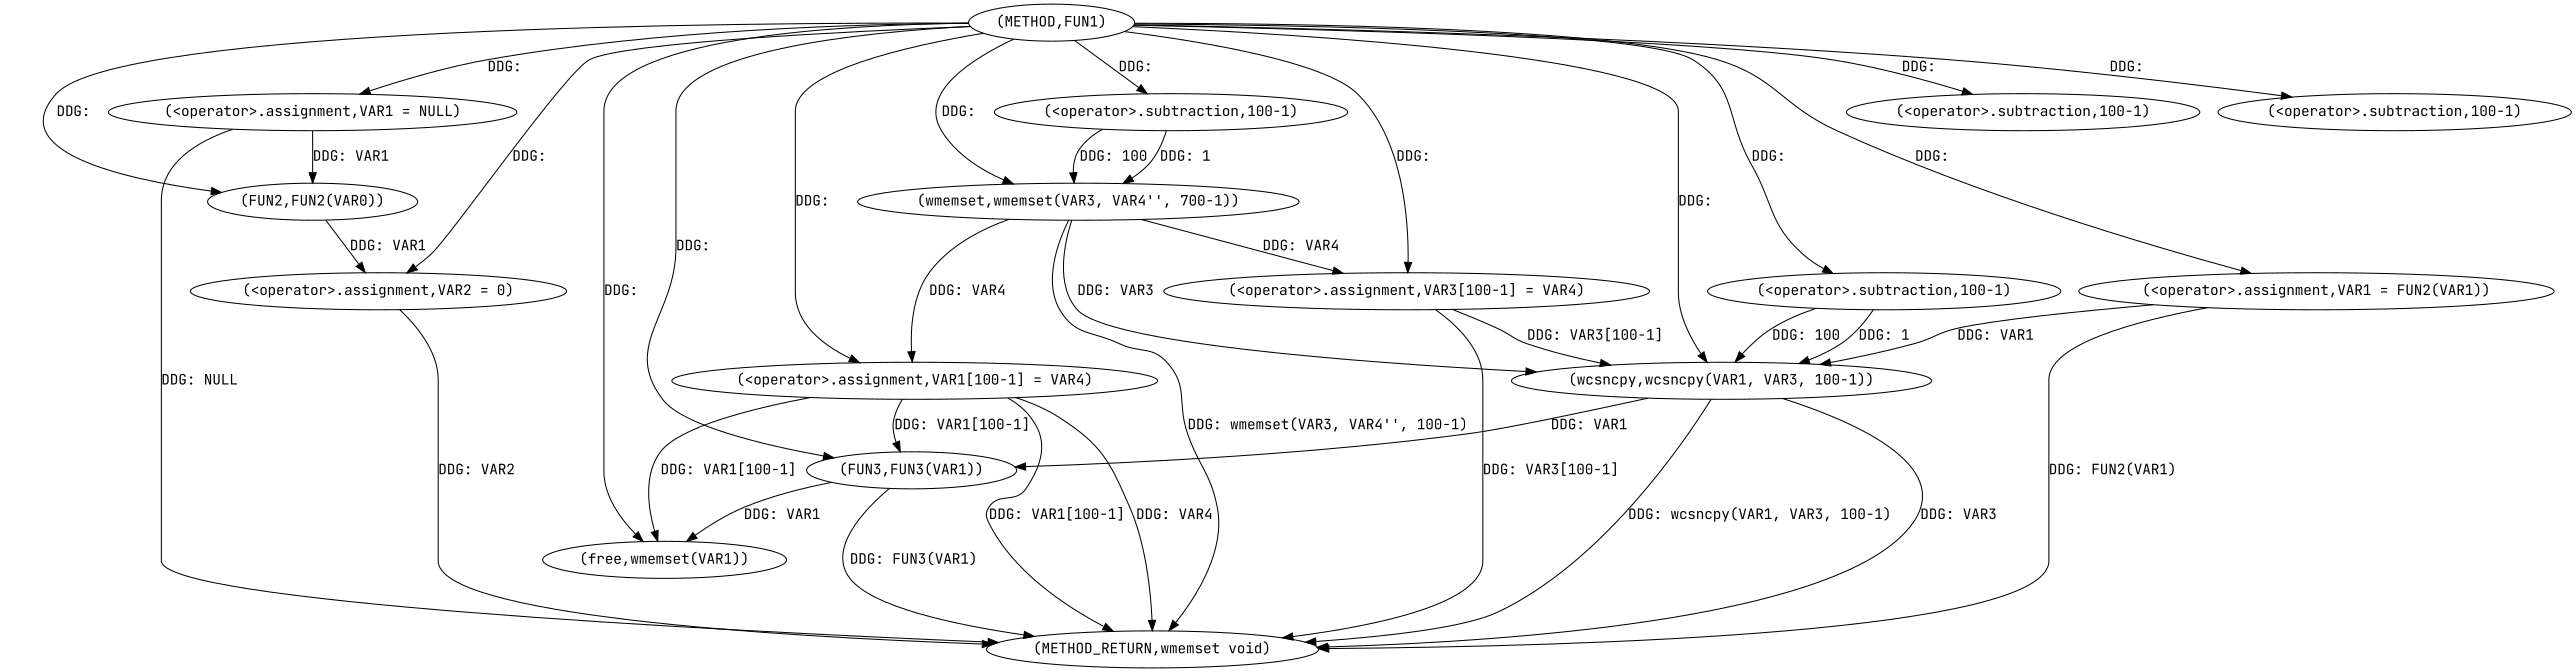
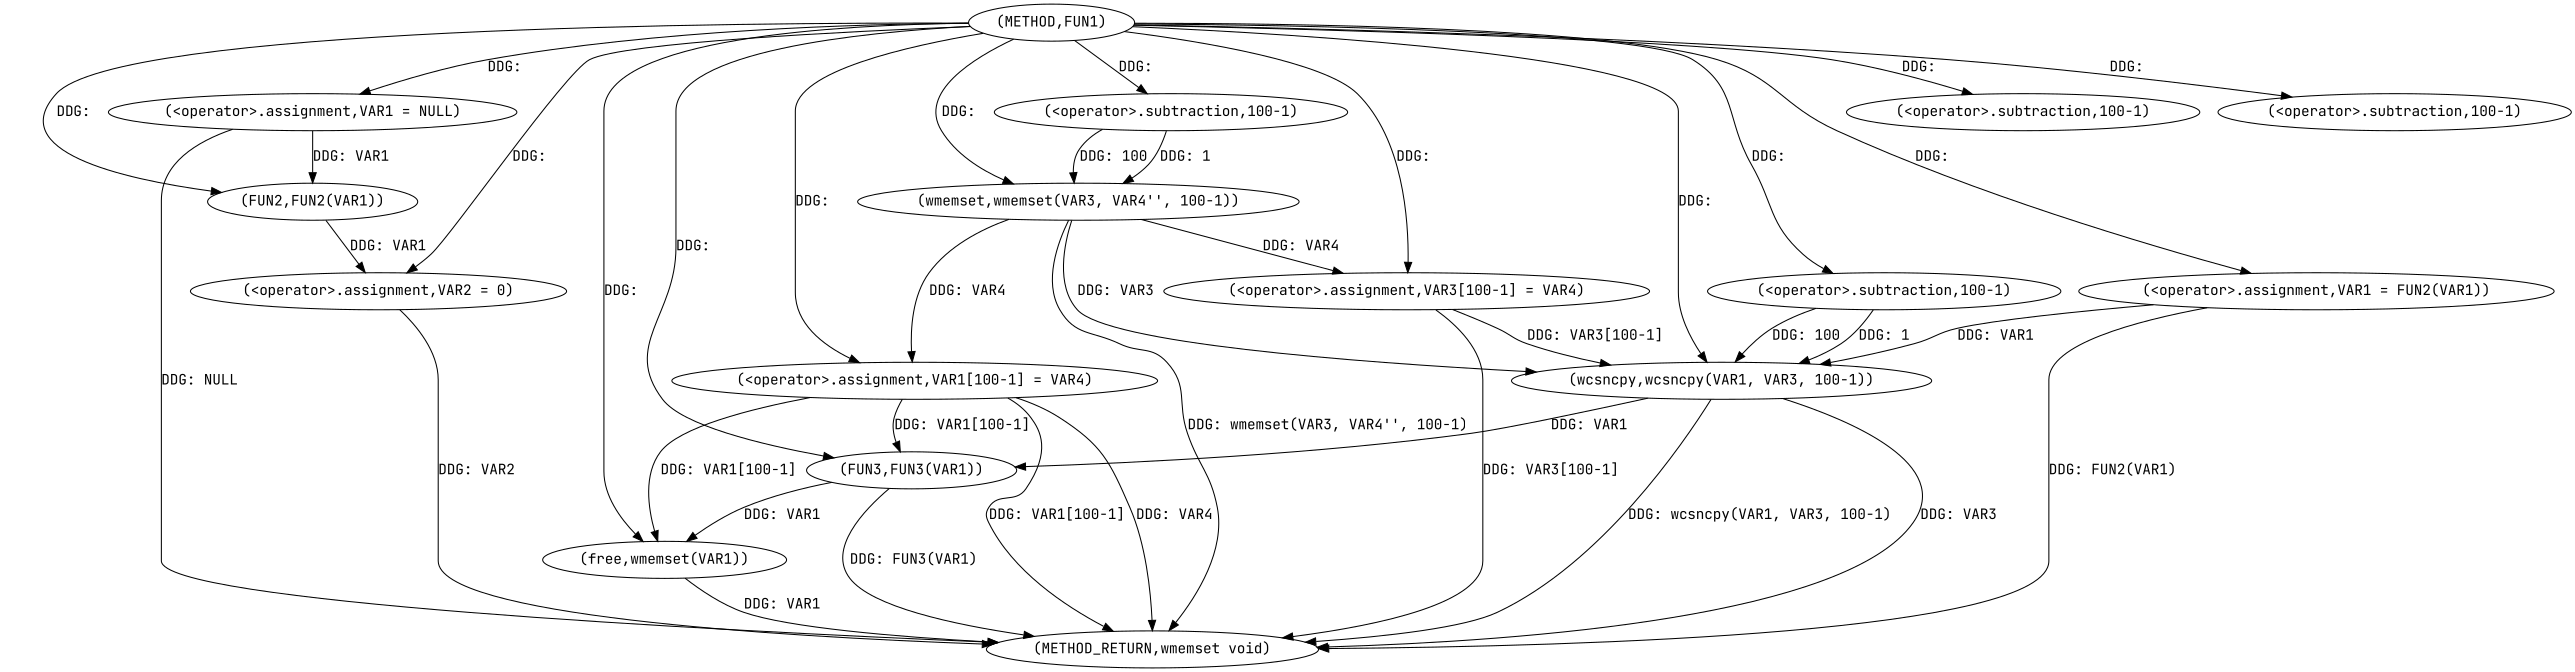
node "(FUN2,FUN2(VAR0))": label "(FUN2,FUN2(VAR0))" -> "(FUN2,FUN2(VAR1))"
node "(wmemset,wmemset(VAR3, VAR4'', 700-1))": label "(wmemset,wmemset(VAR3, VAR4'', 700-1))" -> "(wmemset,wmemset(VAR3, VAR4'', 100-1))"
edge "(free,wmemset(VAR1))" -> "(METHOD_RETURN,wmemset void)": added, label "DDG: VAR1"
